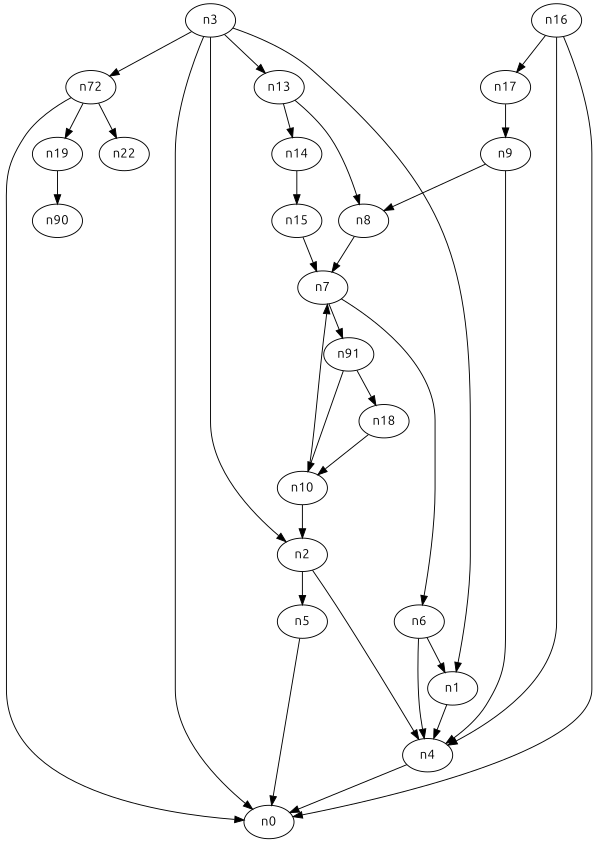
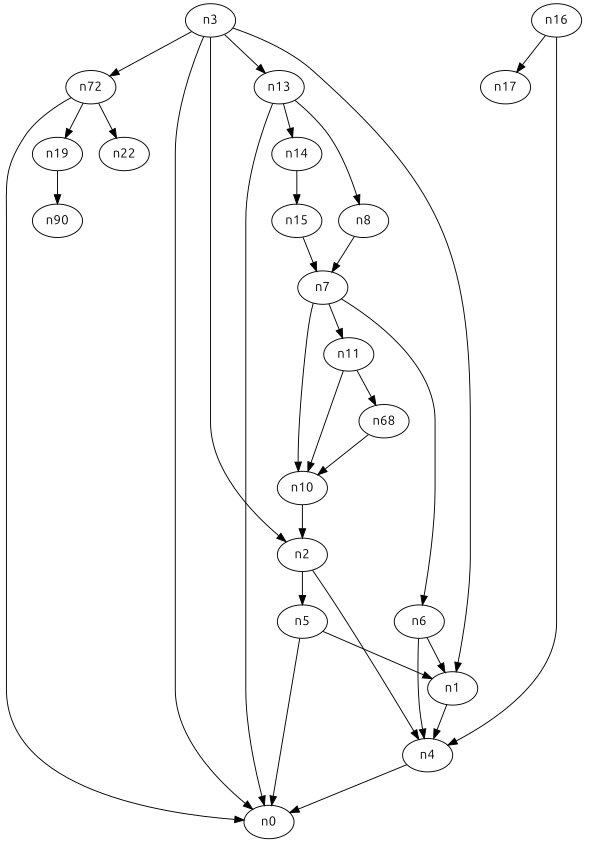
node "n9": removed
node "n91": label "n91" -> "n11"
edge "n10" -> "n7": reversed
node "n18": label "n18" -> "n68"
edge "n16" -> "n0": now "n13" -> "n0"
edge "n5" -> "n1": added
